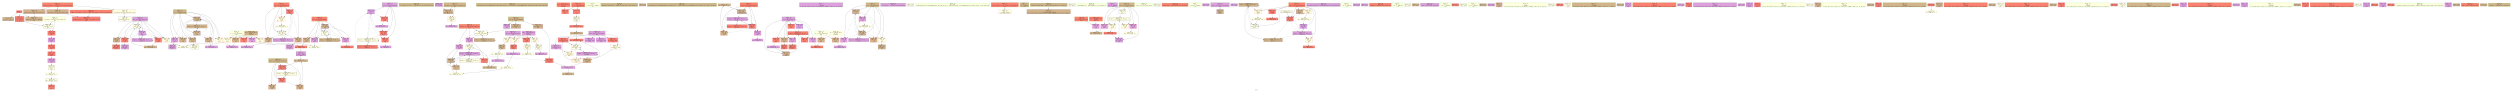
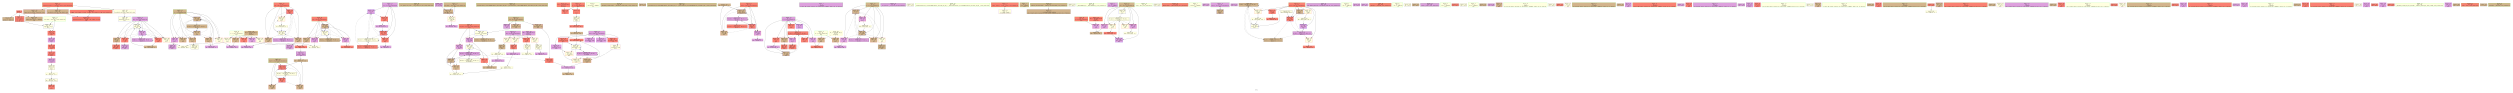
node "NodeID: 18": fillcolor salmon -> plum
